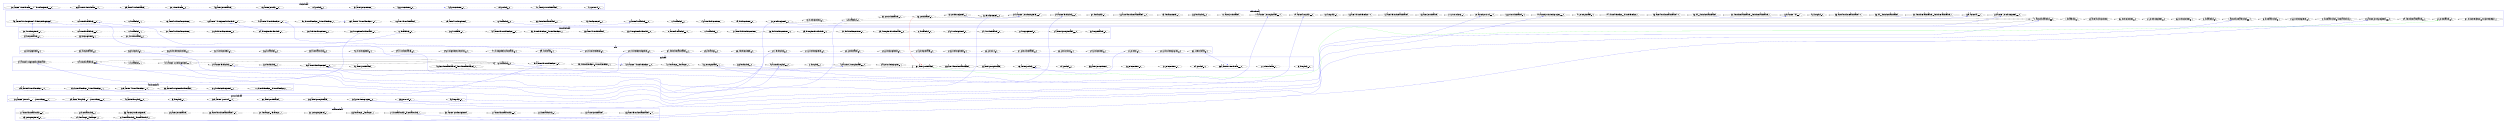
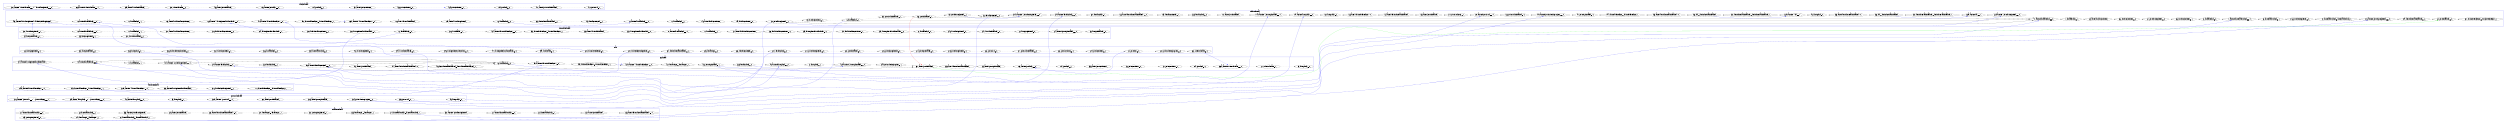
node "414: assert(dev_usb_serial_initialized > 0);": added
